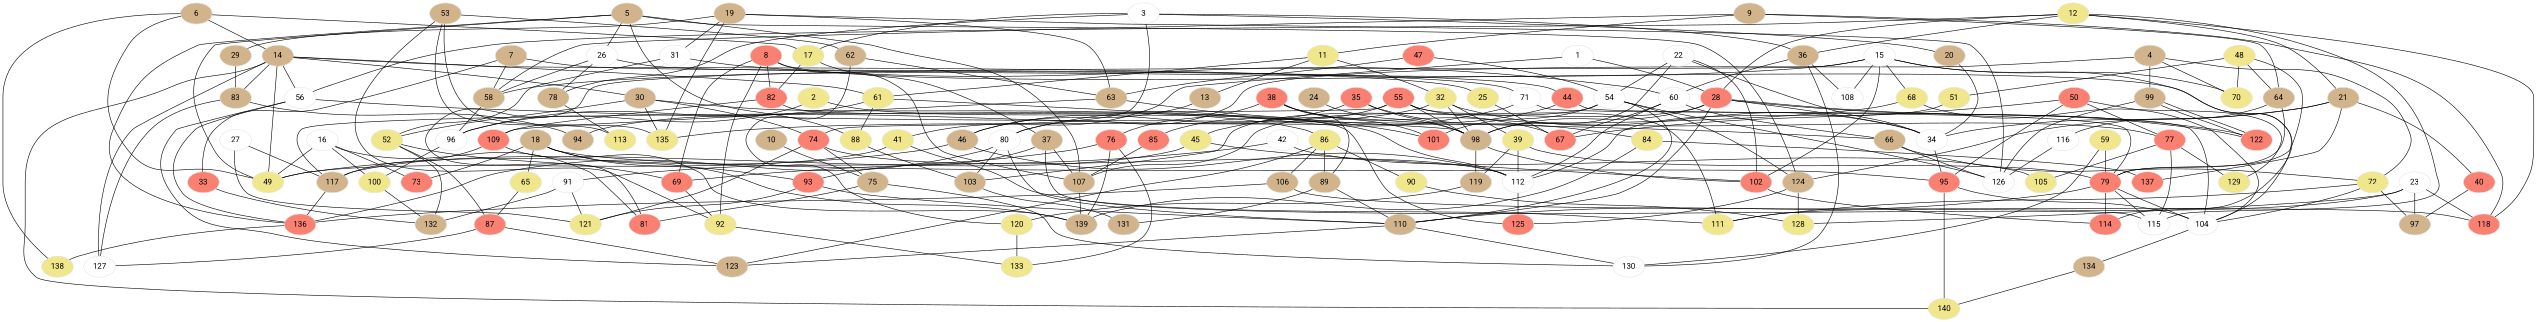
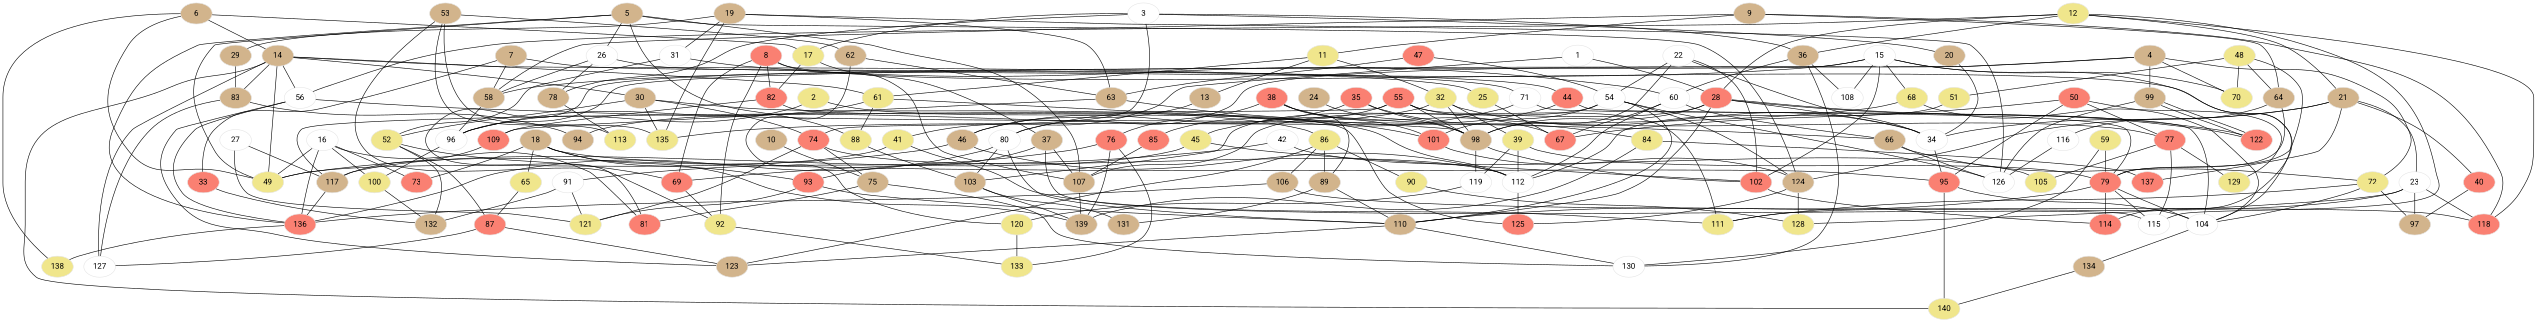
edge "4" -- "96": added
edge "21" -- "23": added
edge "101" -- "124": added
edge "16" -- "136": added
node "119": fillcolor tan -> white
edge "109" -- "139": now "103" -- "139"
